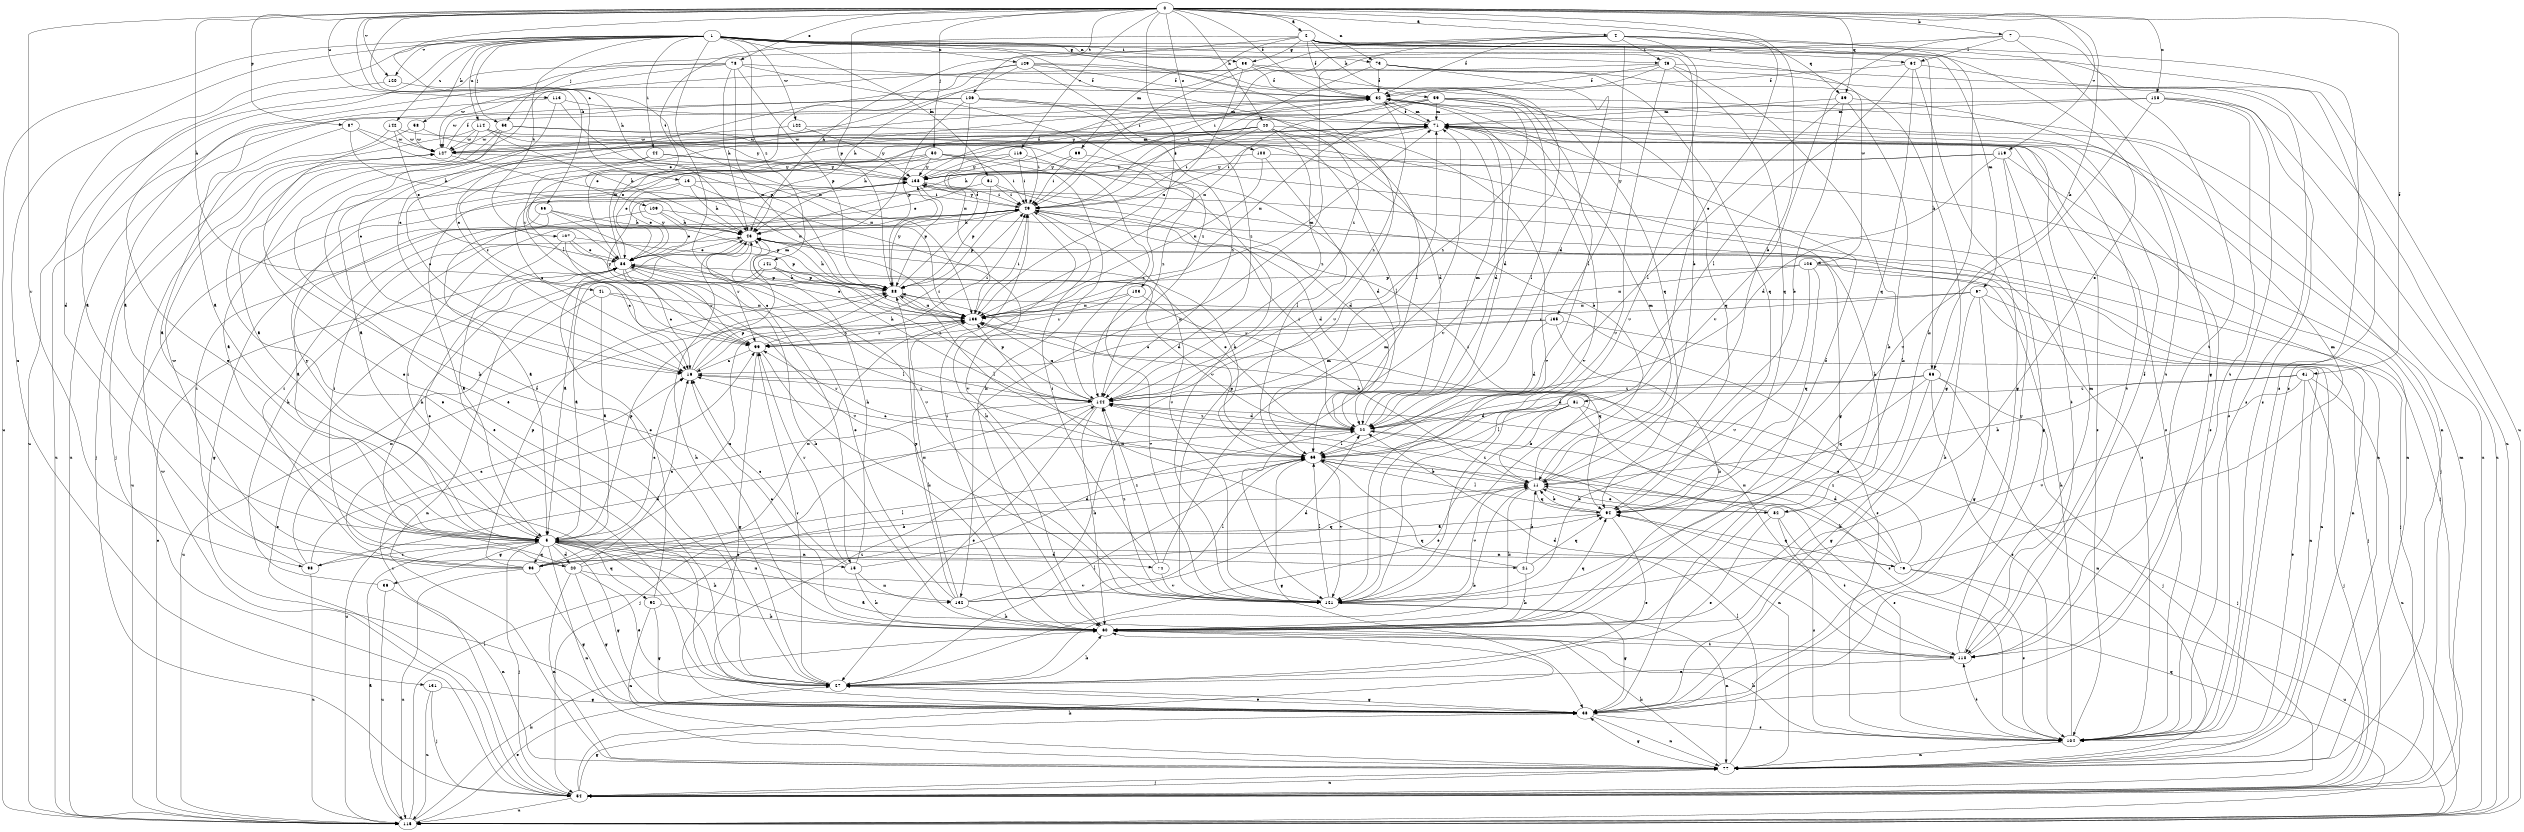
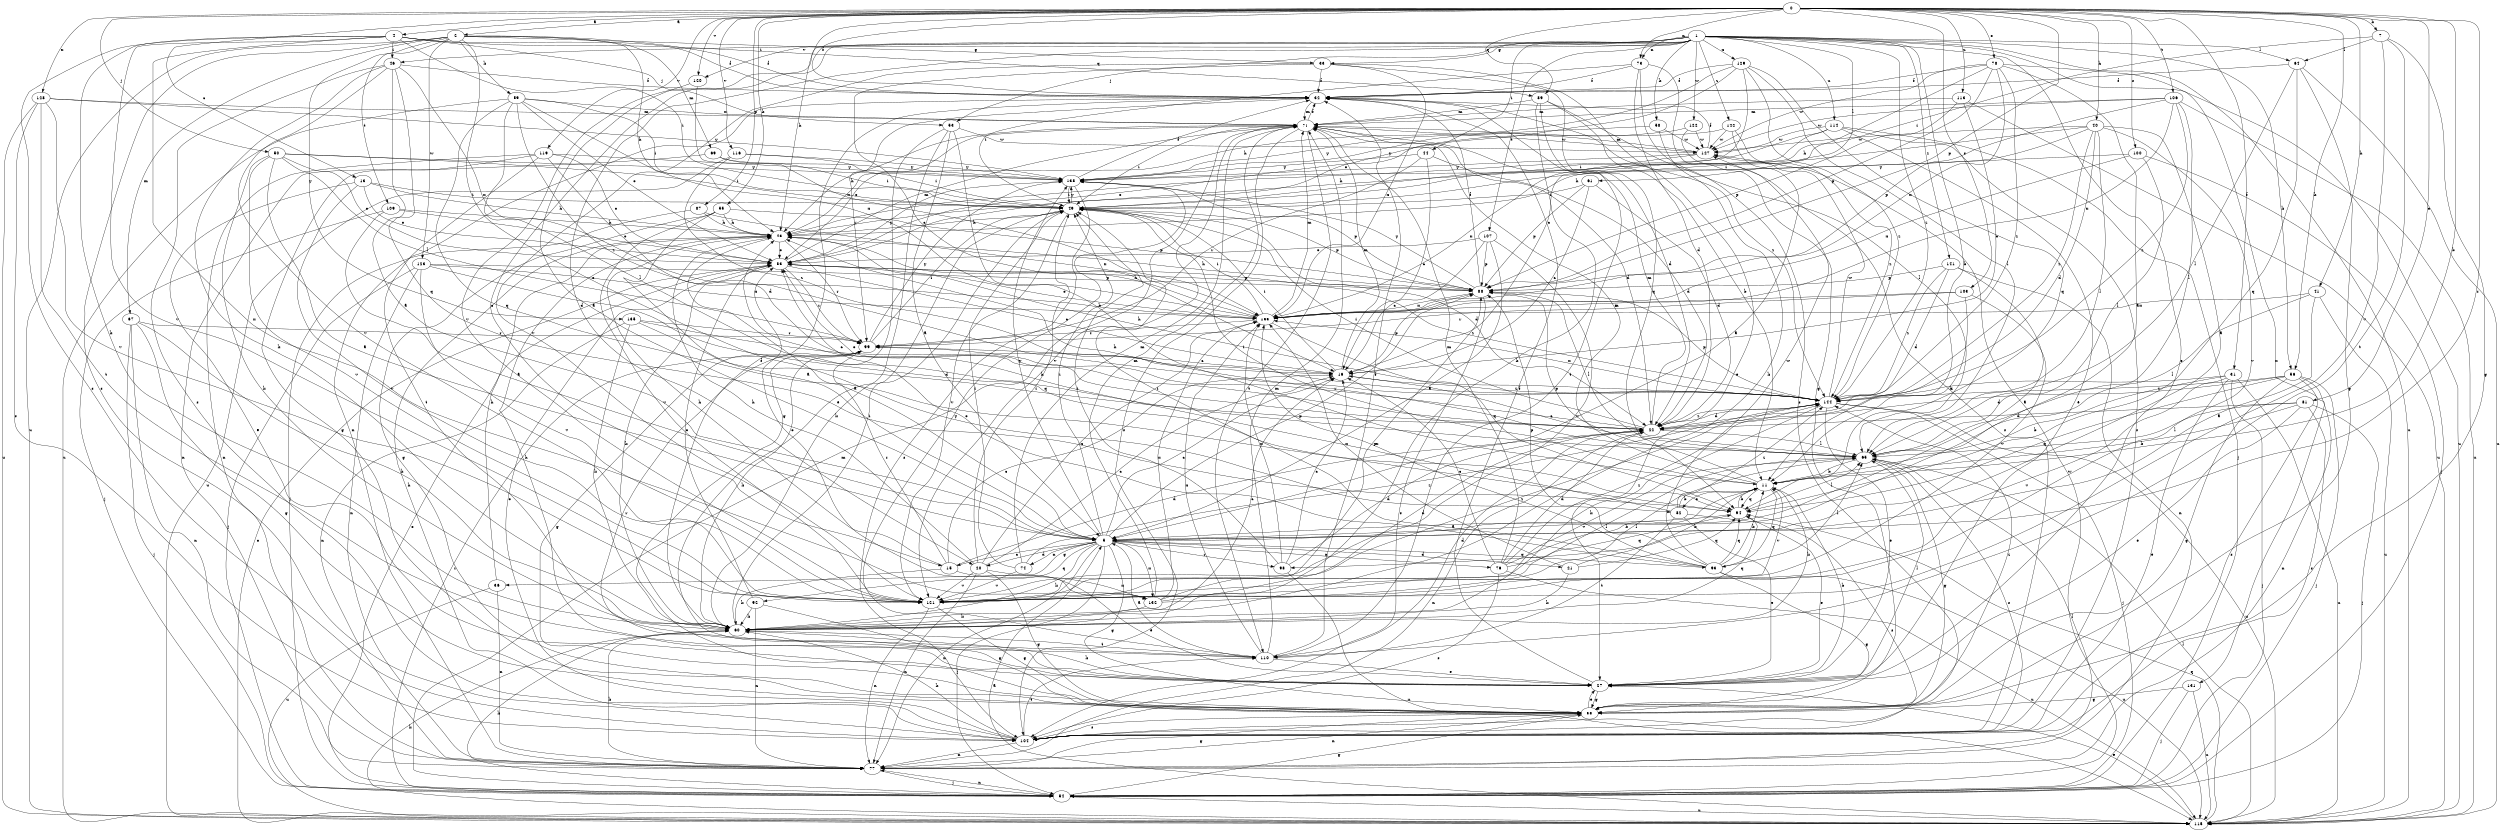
edge "59" -> "71": label "m" -> "x"
edge "87" -> "127": now "144" -> "127"
edge "67" -> "133": removed, label "x"
edge "104" -> "83": added, label "o"
